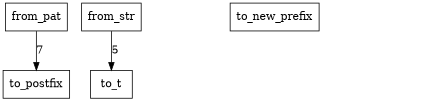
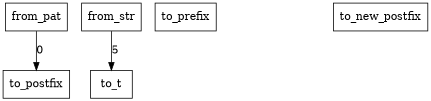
node "to_prefix": added
node "to_new_prefix": removed
node "to_new_postfix": added
edge "from_pat" -> "to_postfix": label "7" -> "0"
